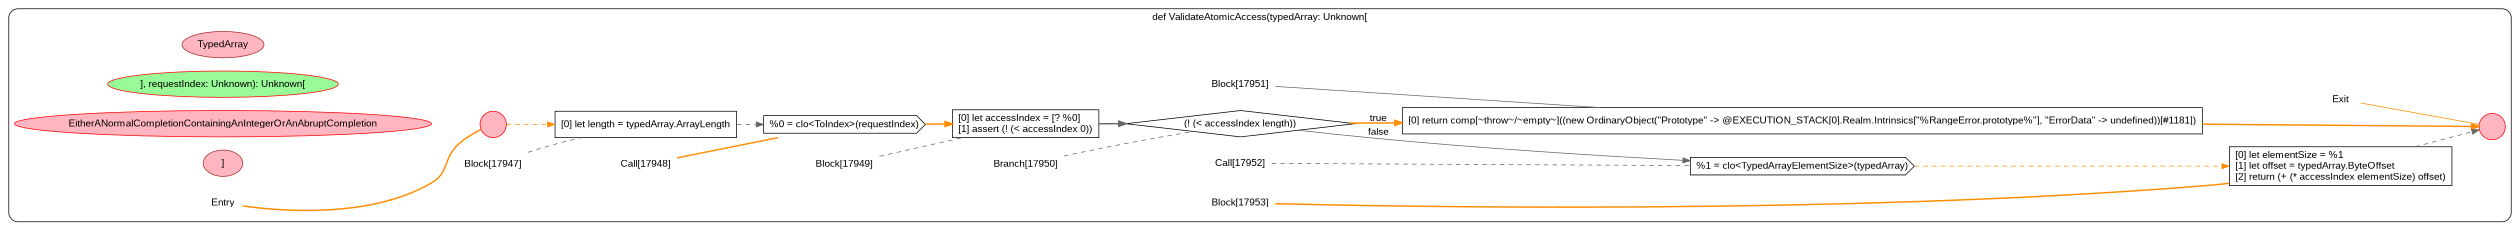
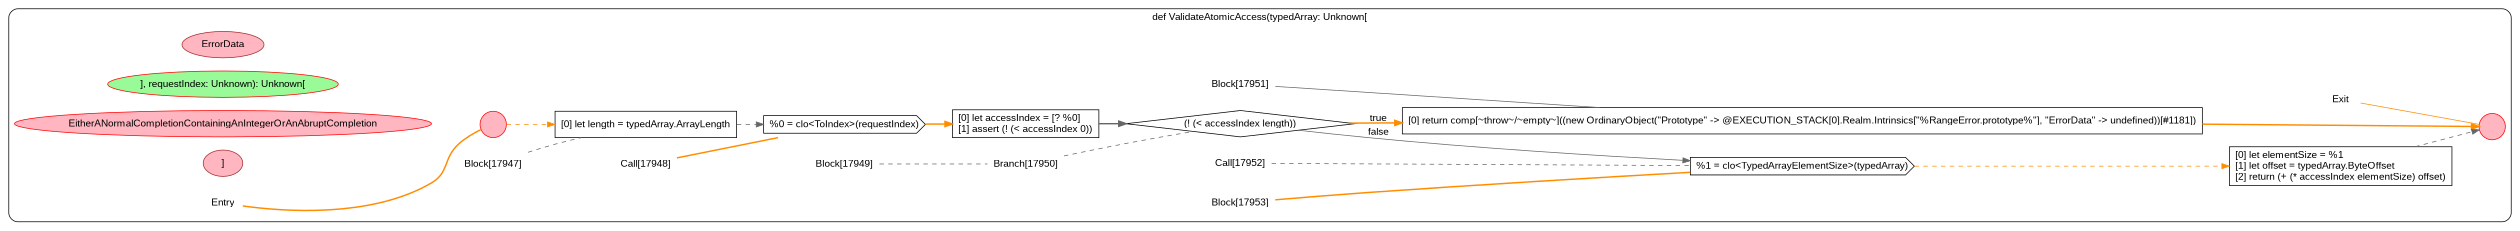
node "TypedArray": label "TypedArray" -> "ErrorData"
edge "[0] let accessIndex = [? %0]" -- "Block[17949]": now "Branch[17950]" -- "Block[17949]"
edge "[0] let elementSize = %1" -- "Block[17953]": now "%1 = clo<TypedArrayElementSize>(typedArray)" -- "Block[17953]"
